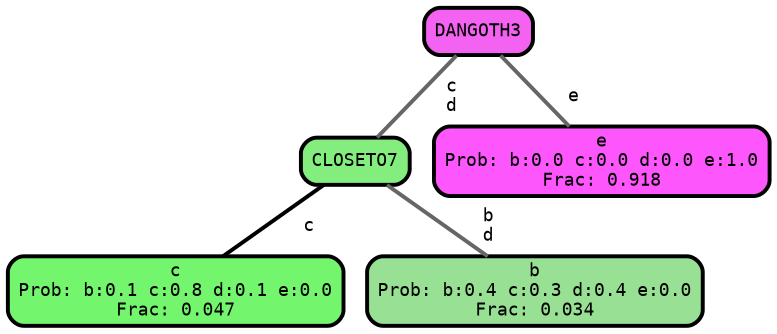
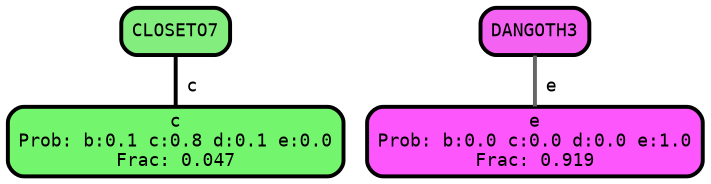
edge "DANGOTH3" -- "CLOSETO7": removed, label "c d"
node "e Prob: b:0.0 c:0.0 d:0.0 e:1.0 Frac: 0.918": label "e Prob: b:0.0 c:0.0 d:0.0 e:1.0 Frac: 0.918" -> "e Prob: b:0.0 c:0.0 d:0.0 e:1.0 Frac: 0.919"
node "b Prob: b:0.4 c:0.3 d:0.4 e:0.0 Frac: 0.034": removed
